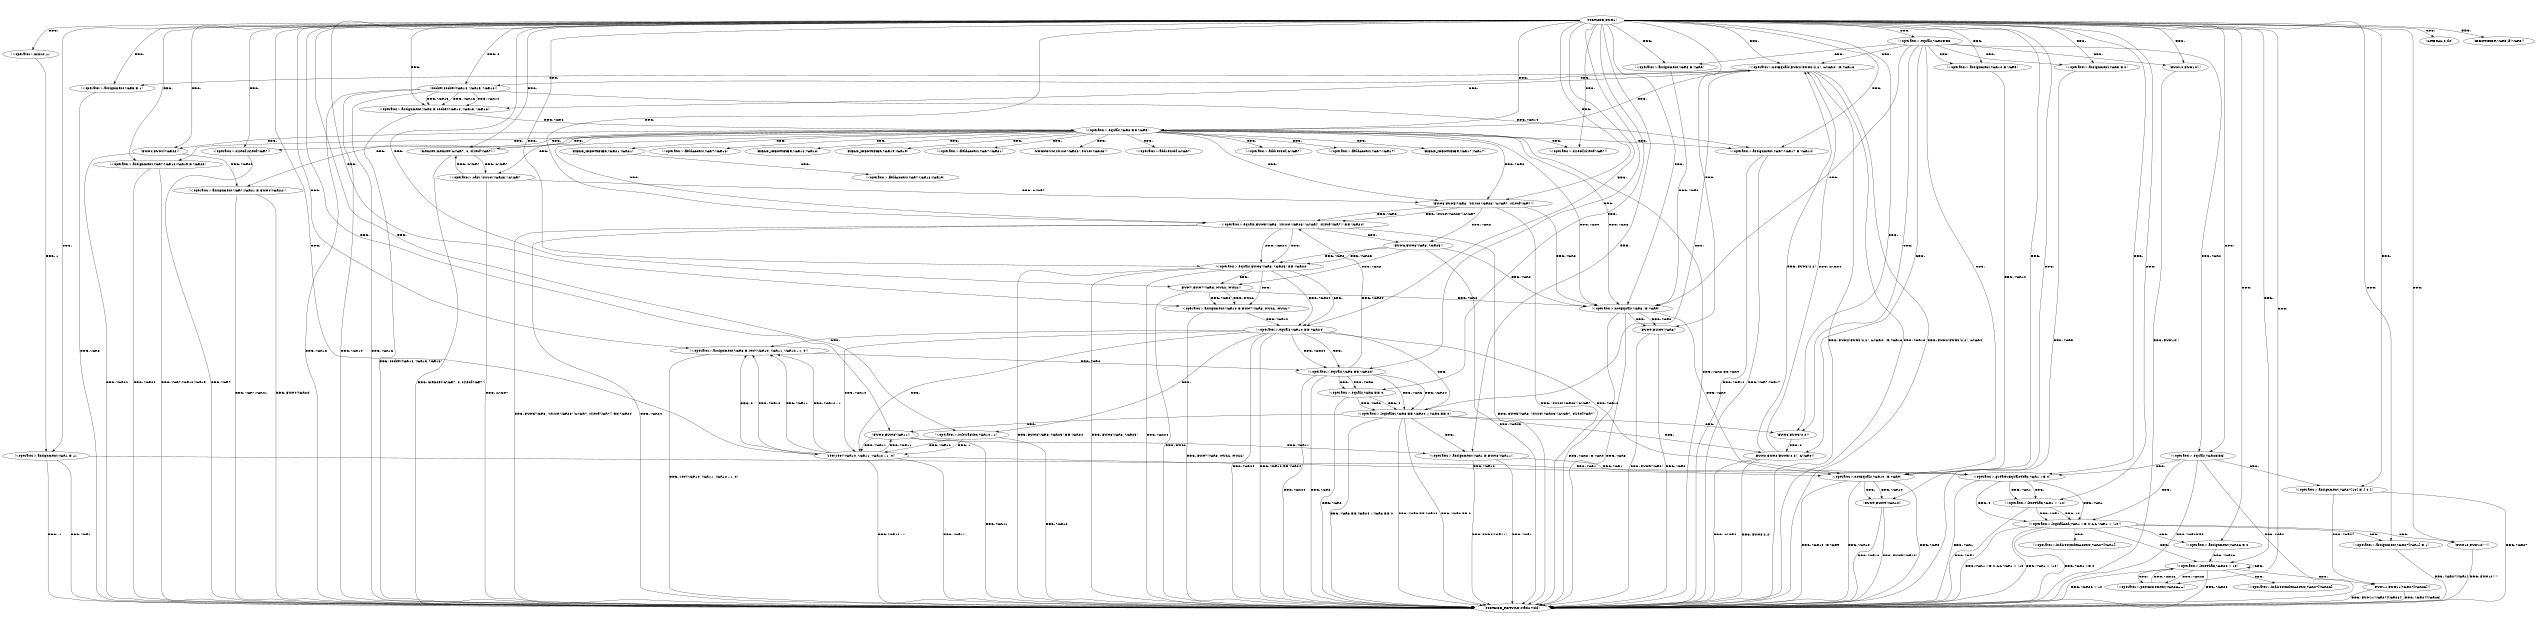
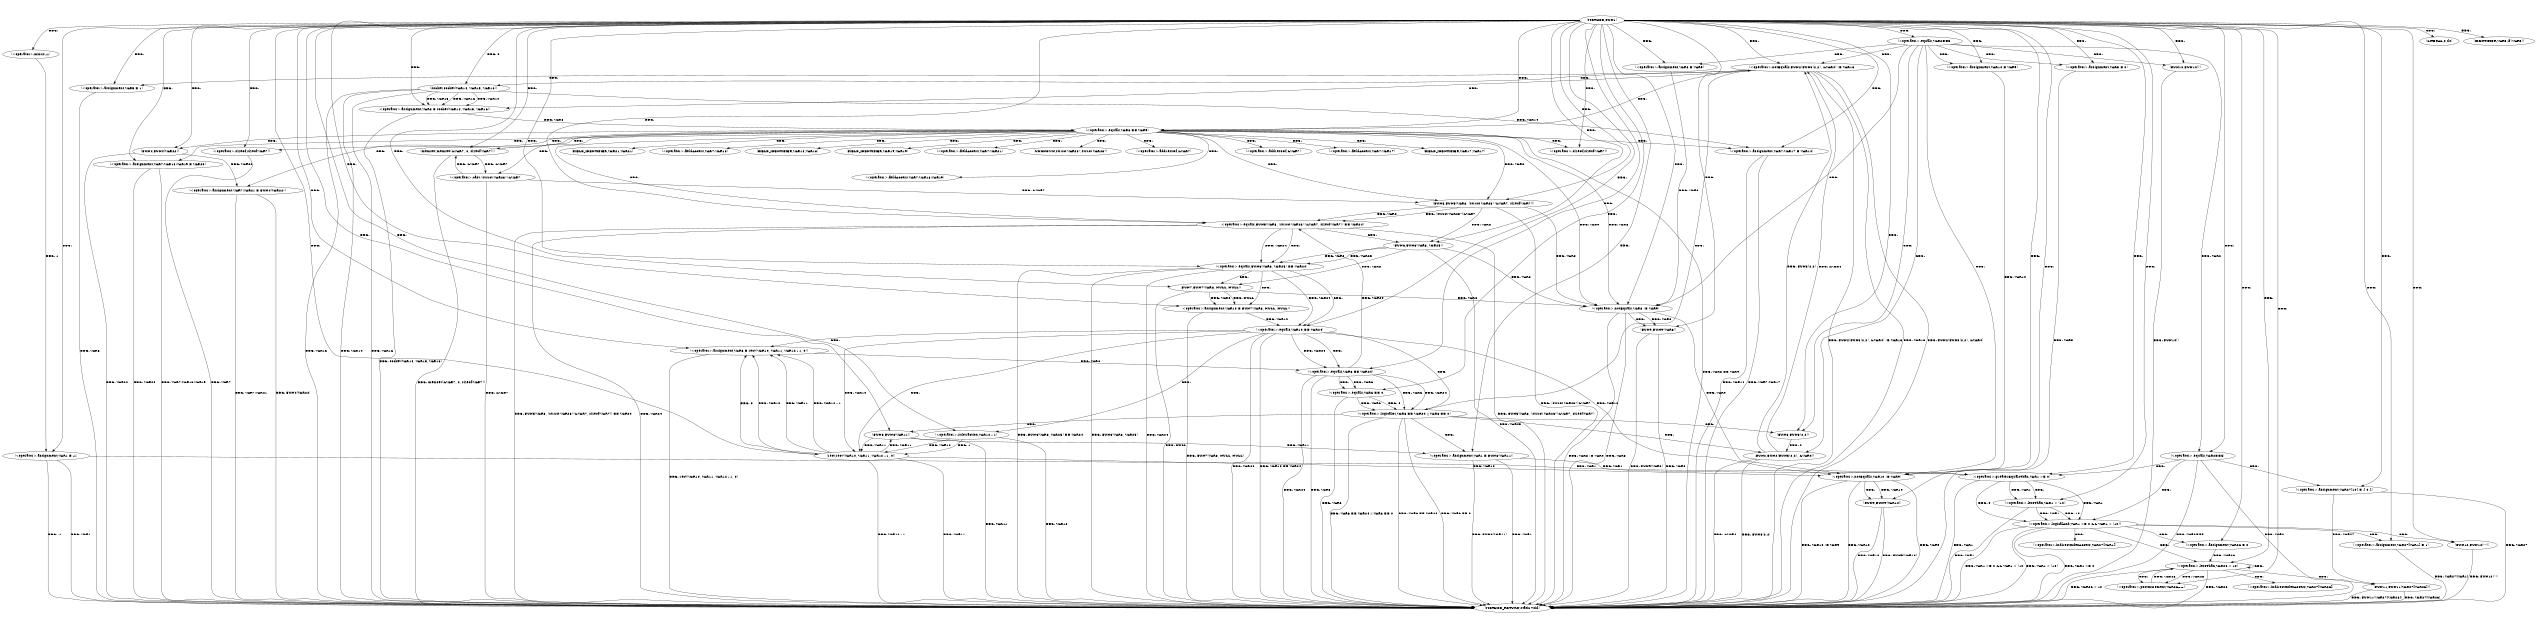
edge "(METHOD,FUN1)" -> "(FUN6,FUN6(VAR8, VAR25))": added, label "DDG:"
edge "(FIELD_IDENTIFIER,VAR21,VAR21)" -> "(<operator>.fieldAccess,VAR7.VAR18.VAR19)": now "(<operator>.equals,VAR8 == VAR9)" -> "(<operator>.fieldAccess,VAR7.VAR18.VAR19)"
